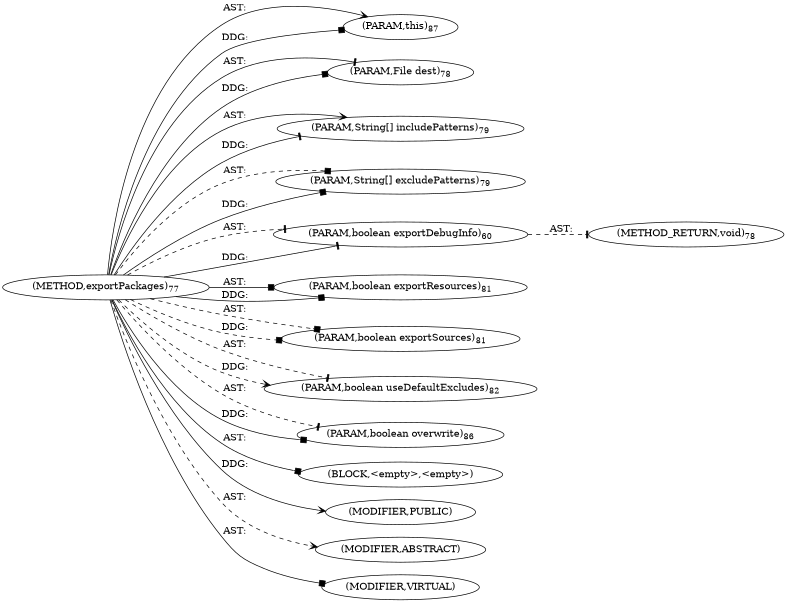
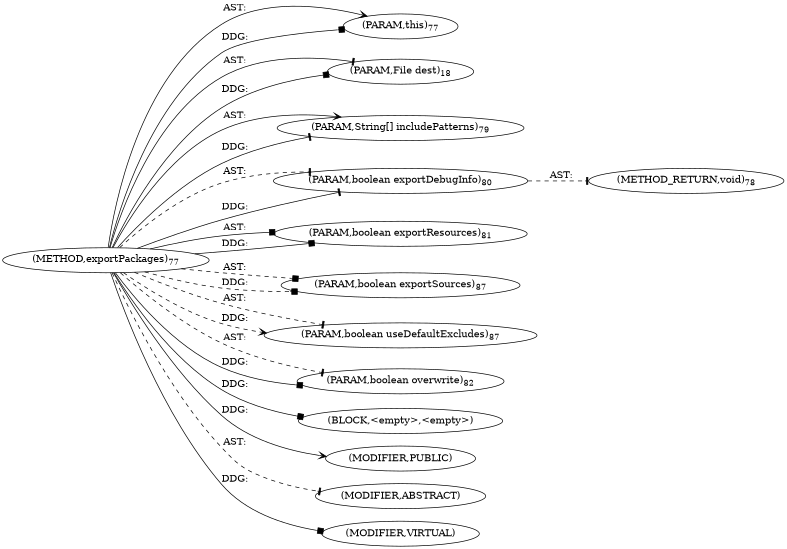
node "(PARAM,this)": text "87" -> "77"
node "(PARAM,File dest)": text "78" -> "18"
node "(PARAM,String[] excludePatterns)": removed
node "(PARAM,boolean exportDebugInfo)": text "60" -> "80"
node "(PARAM,boolean exportSources)": text "81" -> "87"
node "(PARAM,boolean useDefaultExcludes)": text "82" -> "87"
node "(PARAM,boolean overwrite)": text "86" -> "82"
edge "(METHOD,exportPackages)" -> "(BLOCK,<empty>,<empty>)": label "AST: " -> "DDG: "
edge "(METHOD,exportPackages)" -> "(MODIFIER,ABSTRACT)": arrowhead vee -> tee
edge "(METHOD,exportPackages)" -> "(MODIFIER,VIRTUAL)": label "AST: " -> "DDG: "
